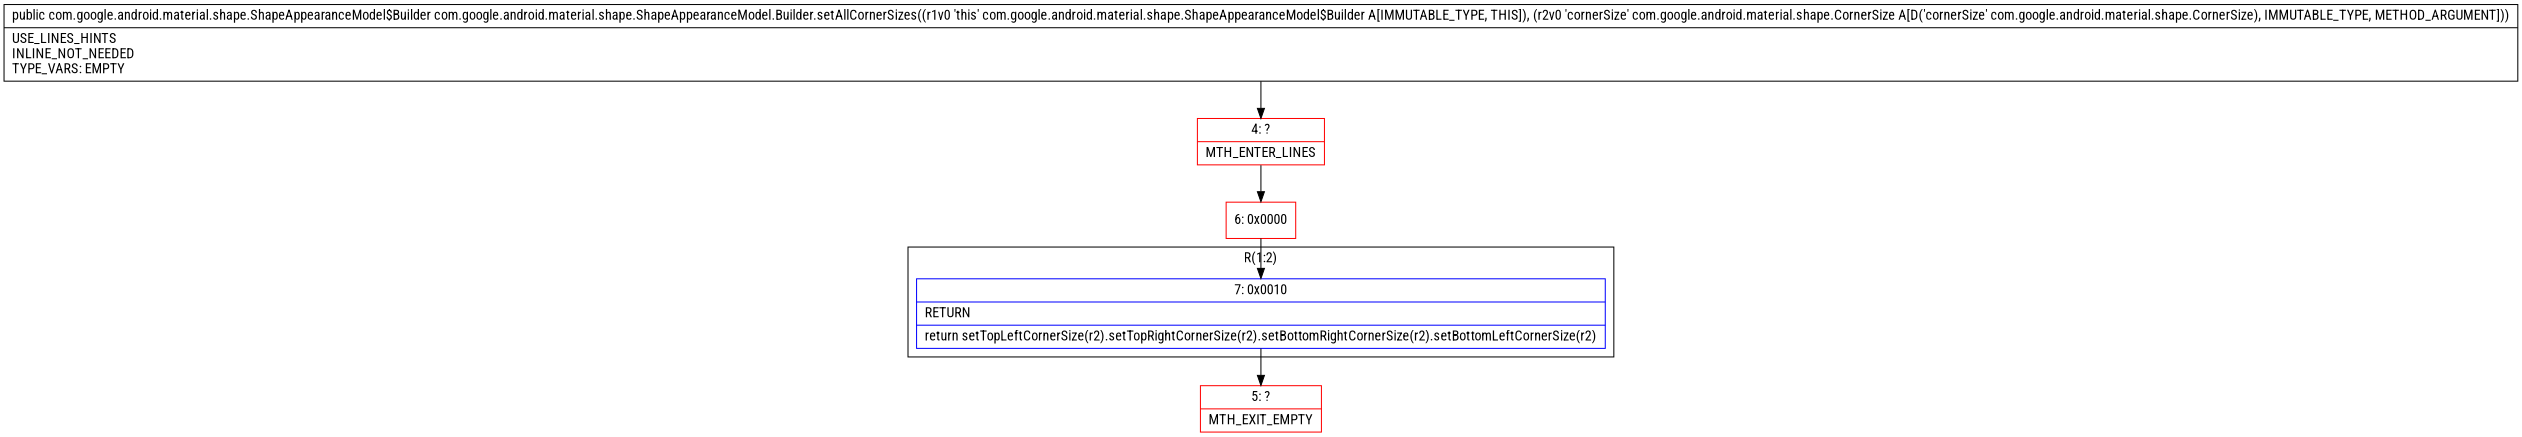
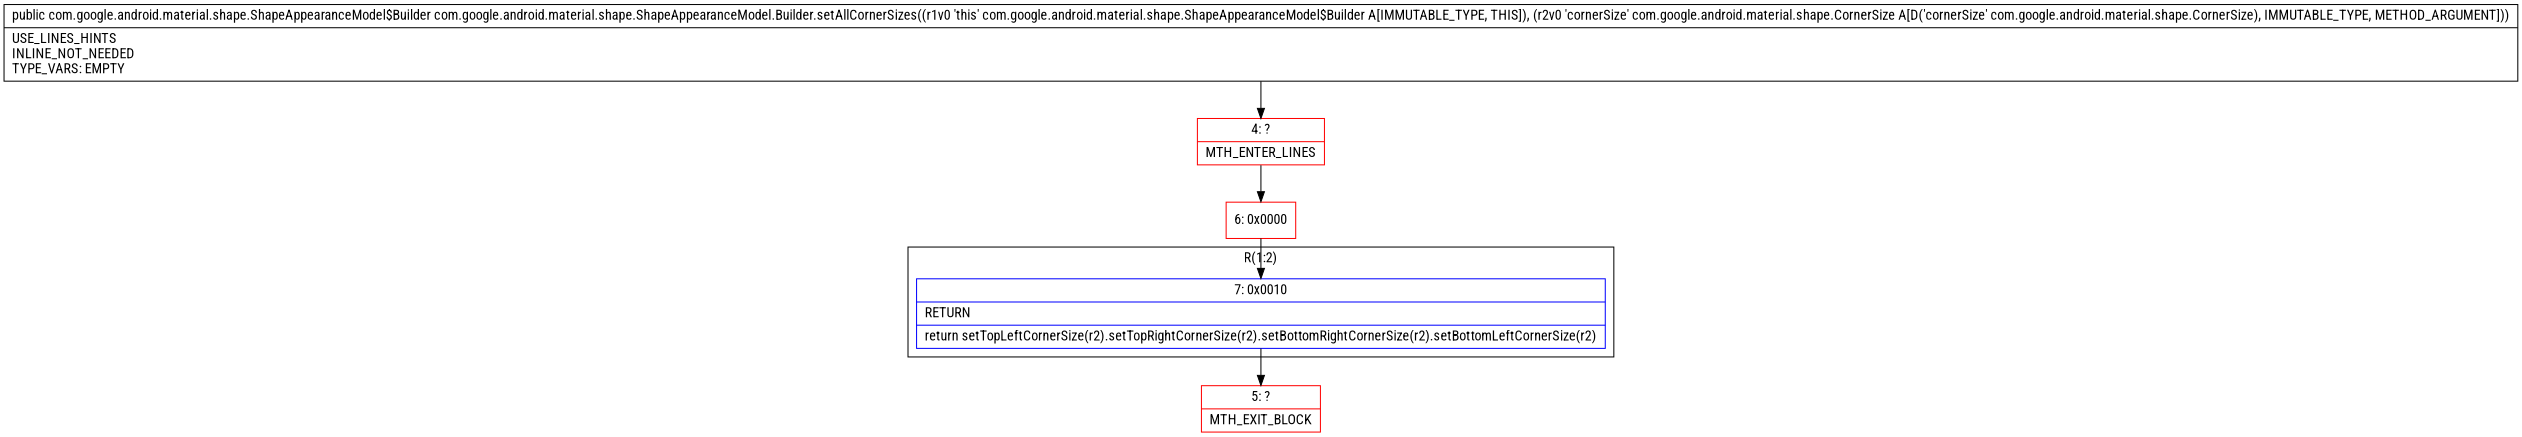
node "5: ?": text "MTH_EXIT_EMPTY" -> "MTH_EXIT_BLOCK"
